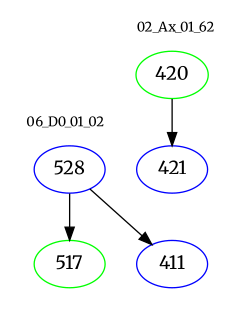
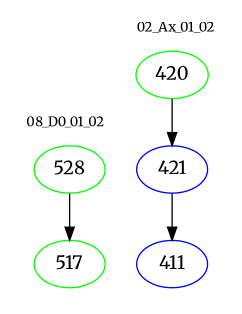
cluster "02_Ax_01_62": label "02_Ax_01_62" -> "02_Ax_01_02"
cluster "06_D0_01_02": label "06_D0_01_02" -> "08_D0_01_02"
node "528": color blue -> green
edge "528" -> "411": now "421" -> "411"
